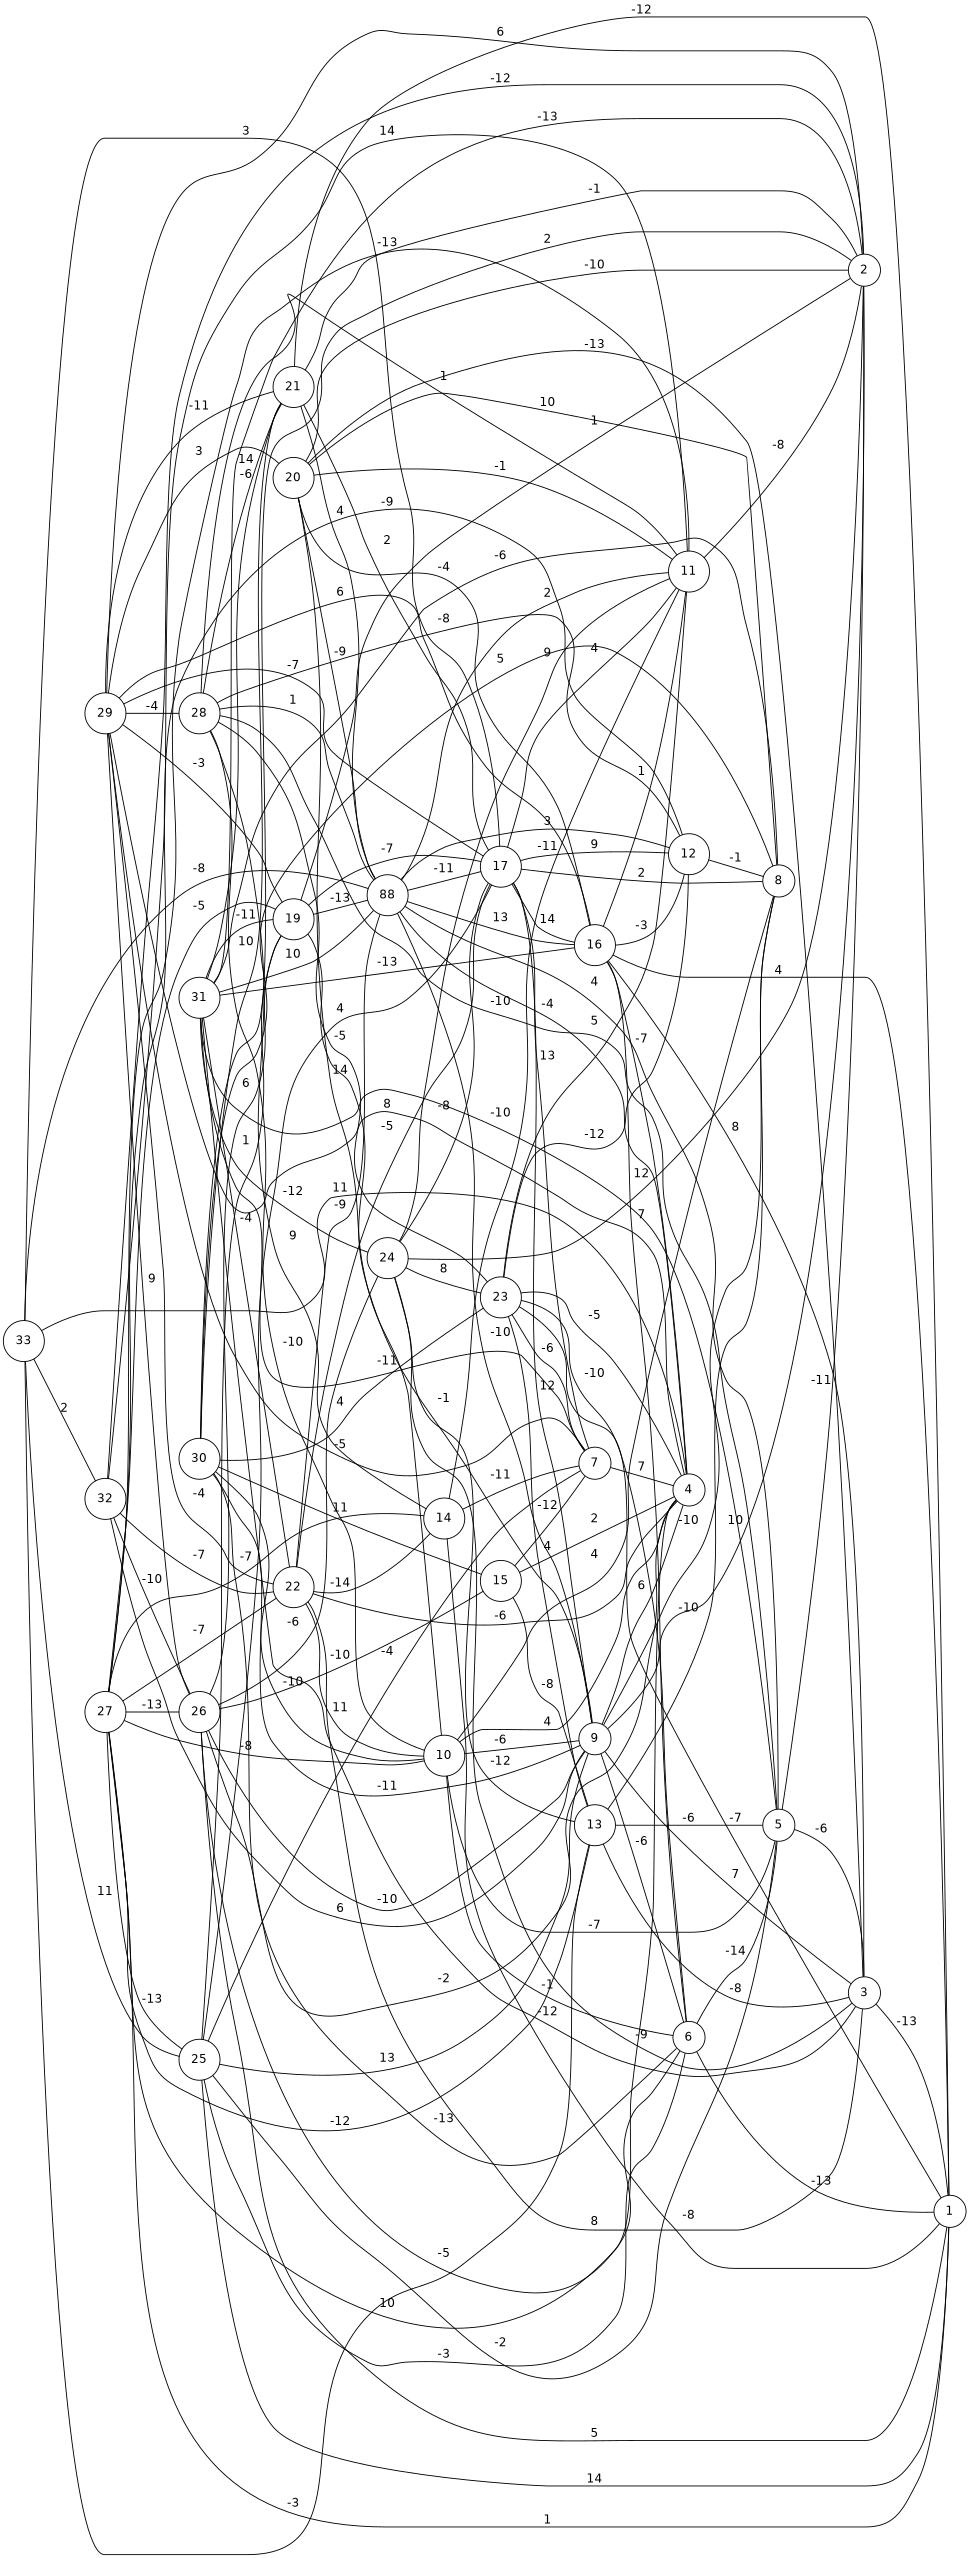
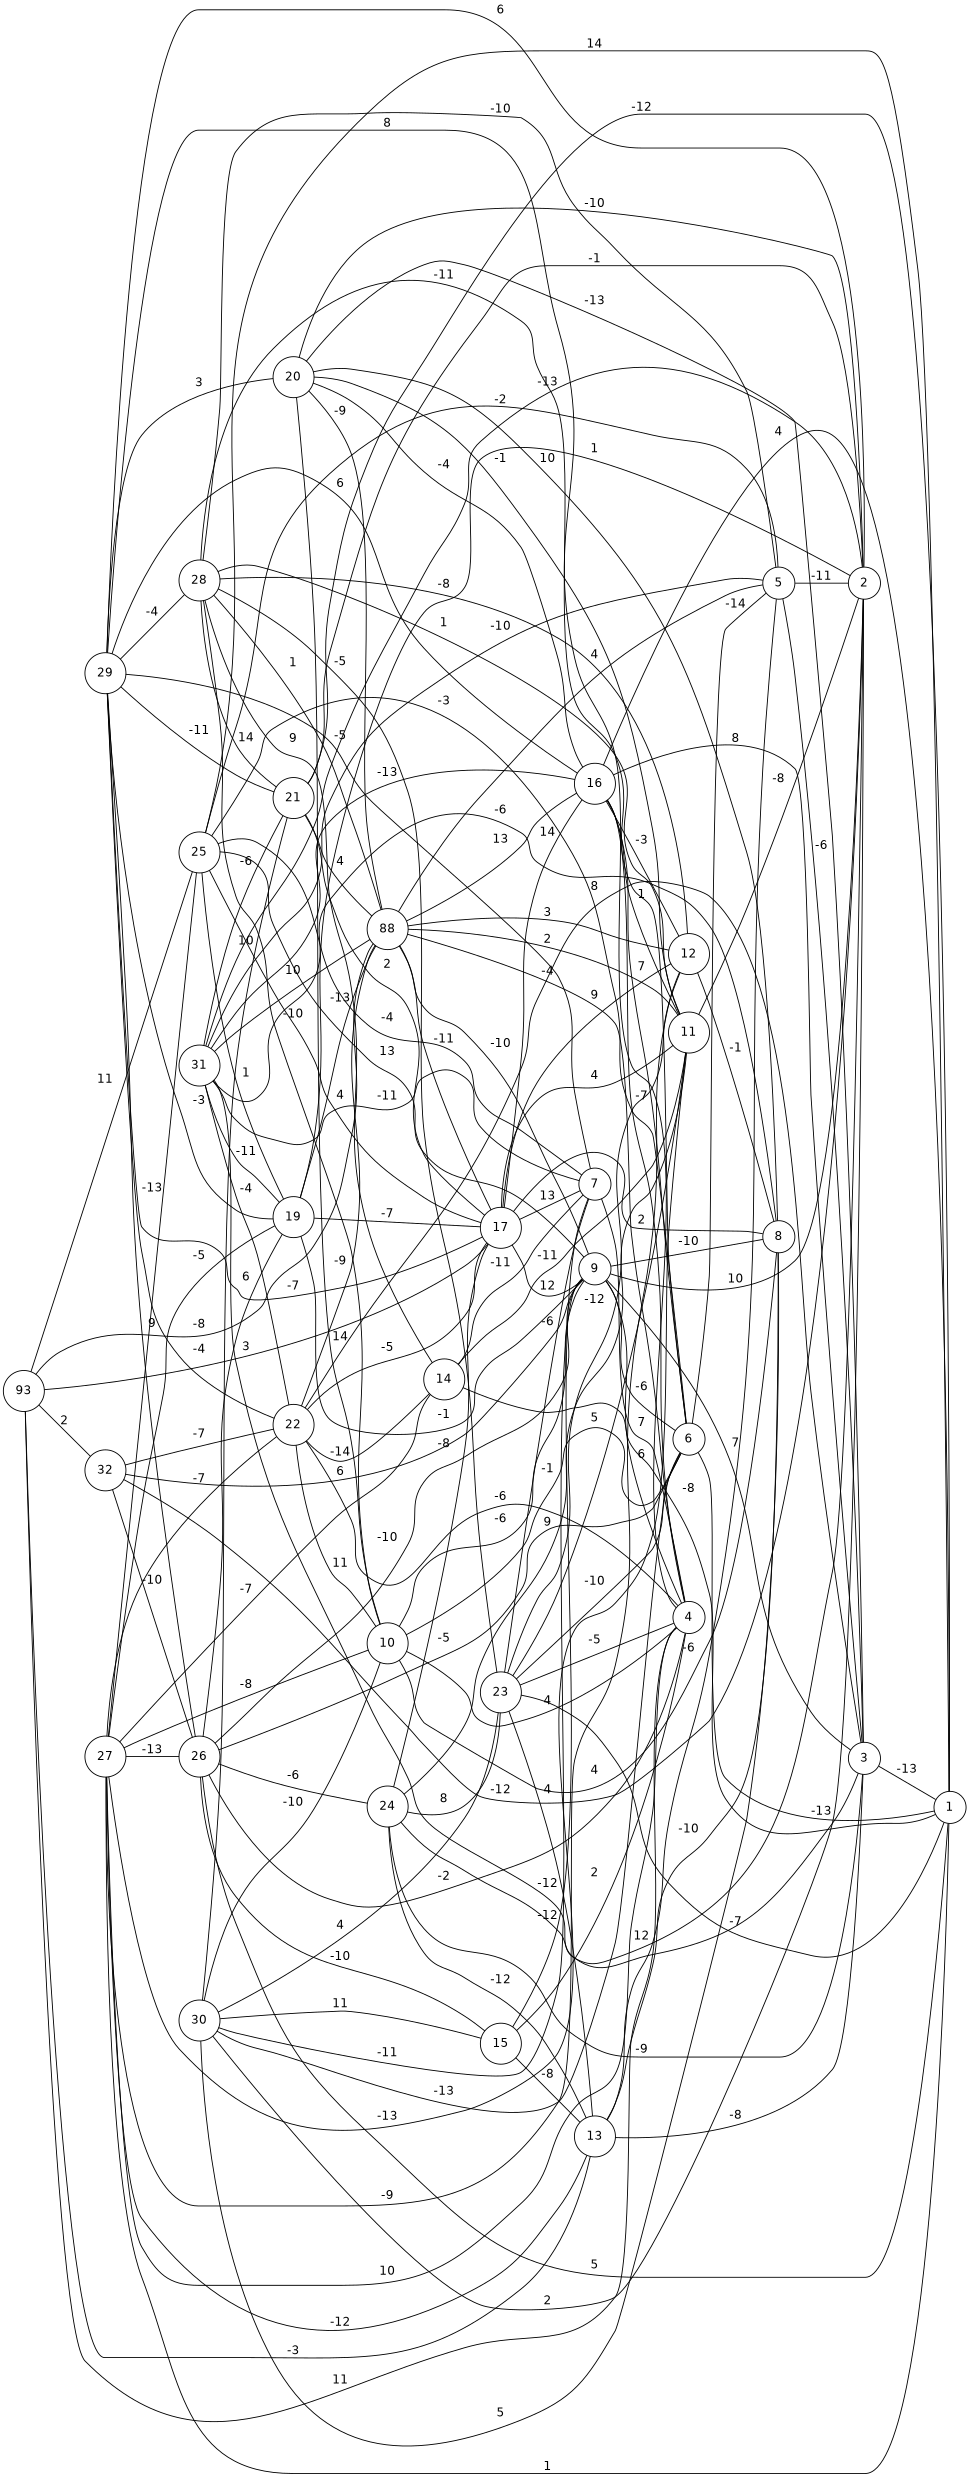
edge "11" -- "32": removed, label "14"
edge "28" -- "6": added, label "-11"
edge "31" -- "24": removed, label "-12"
node "33": label "33" -> "93"
edge "10" -- "5": removed, label "-7"
